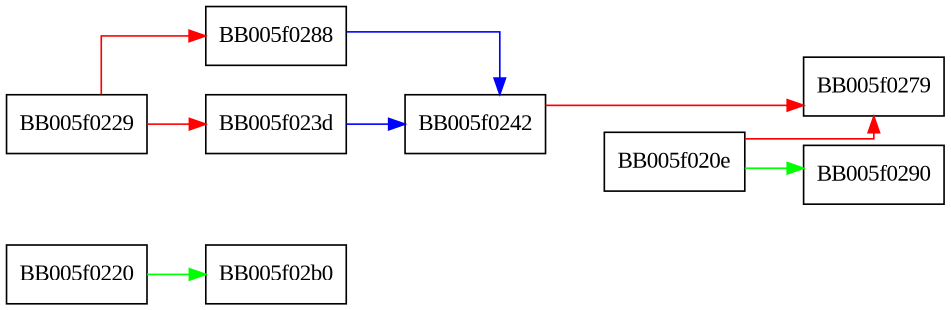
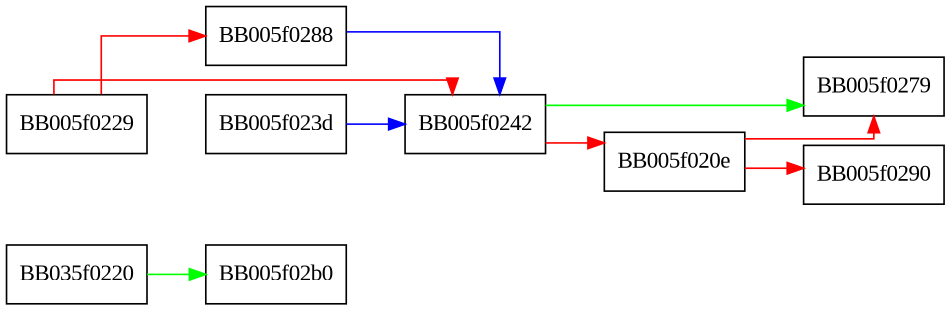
edge "BB005f0242" -> "BB005f0279": color red -> green
edge "BB005f0229" -> "BB005f023d": now "BB005f0229" -> "BB005f0242"
edge "BB005f0242" -> "BB005f020e": added
edge "BB005f020e" -> "BB005f0290": color green -> red
node "BB005f0220": label "BB005f0220" -> "BB035f0220"
